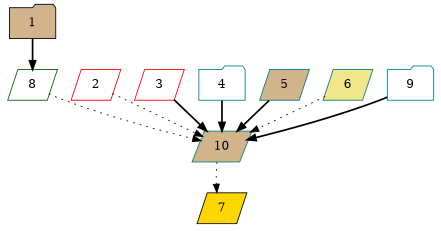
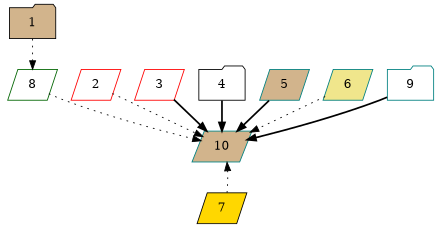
edge "1" -> "8": style bold -> dotted
node "4": color teal -> black
edge "10" -> "7": reversed
